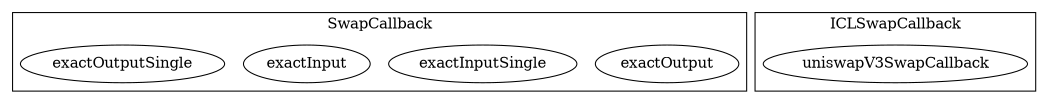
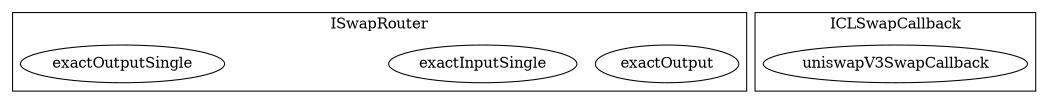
cluster "SwapCallback": label "SwapCallback" -> "ISwapRouter"
node "exactInput": removed
